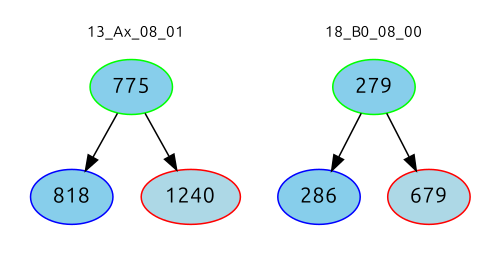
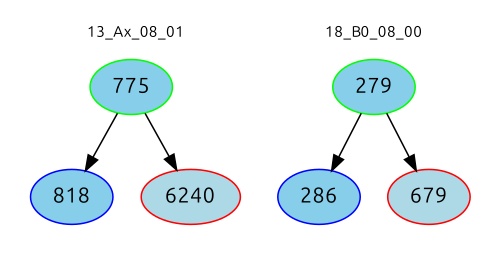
node "1240": label "1240" -> "6240"
